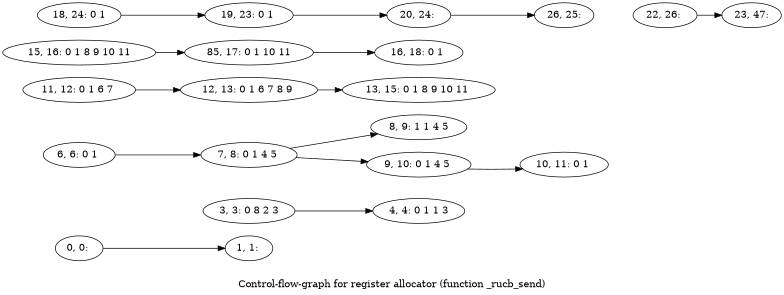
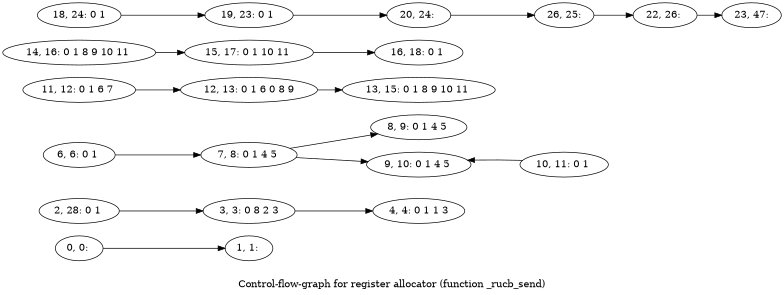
edge "26, 25:" -> "22, 26:": added
node "15, 16: 0 1 8 9 10 11": label "15, 16: 0 1 8 9 10 11" -> "14, 16: 0 1 8 9 10 11"
node "85, 17: 0 1 10 11": label "85, 17: 0 1 10 11" -> "15, 17: 0 1 10 11"
node "12, 13: 0 1 6 7 8 9": label "12, 13: 0 1 6 7 8 9" -> "12, 13: 0 1 6 0 8 9"
node "8, 9: 1 1 4 5": label "8, 9: 1 1 4 5" -> "8, 9: 0 1 4 5"
edge "9, 10: 0 1 4 5" -> "10, 11: 0 1": reversed
node "2, 28: 0 1": added
